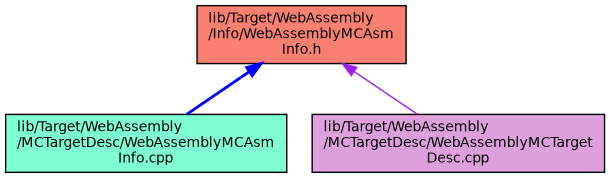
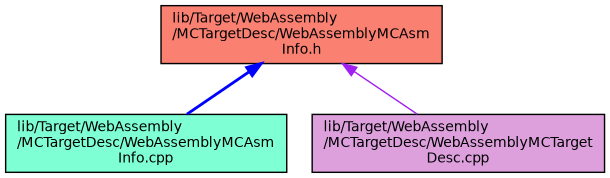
node "lib/Target/WebAssembly /Info/WebAssemblyMCAsm Info.h": label "lib/Target/WebAssembly /Info/WebAssemblyMCAsm Info.h" -> "lib/Target/WebAssembly /MCTargetDesc/WebAssemblyMCAsm Info.h"
